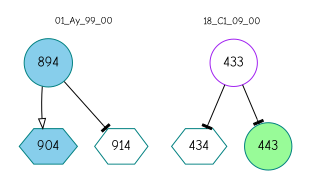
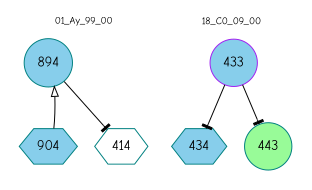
cluster "18_C1_09_00": label "18_C1_09_00" -> "18_C0_09_00"
node "433": fillcolor white -> skyblue
edge "894" -> "904": reversed
node "914": label "914" -> "414"
node "434": fillcolor white -> skyblue
